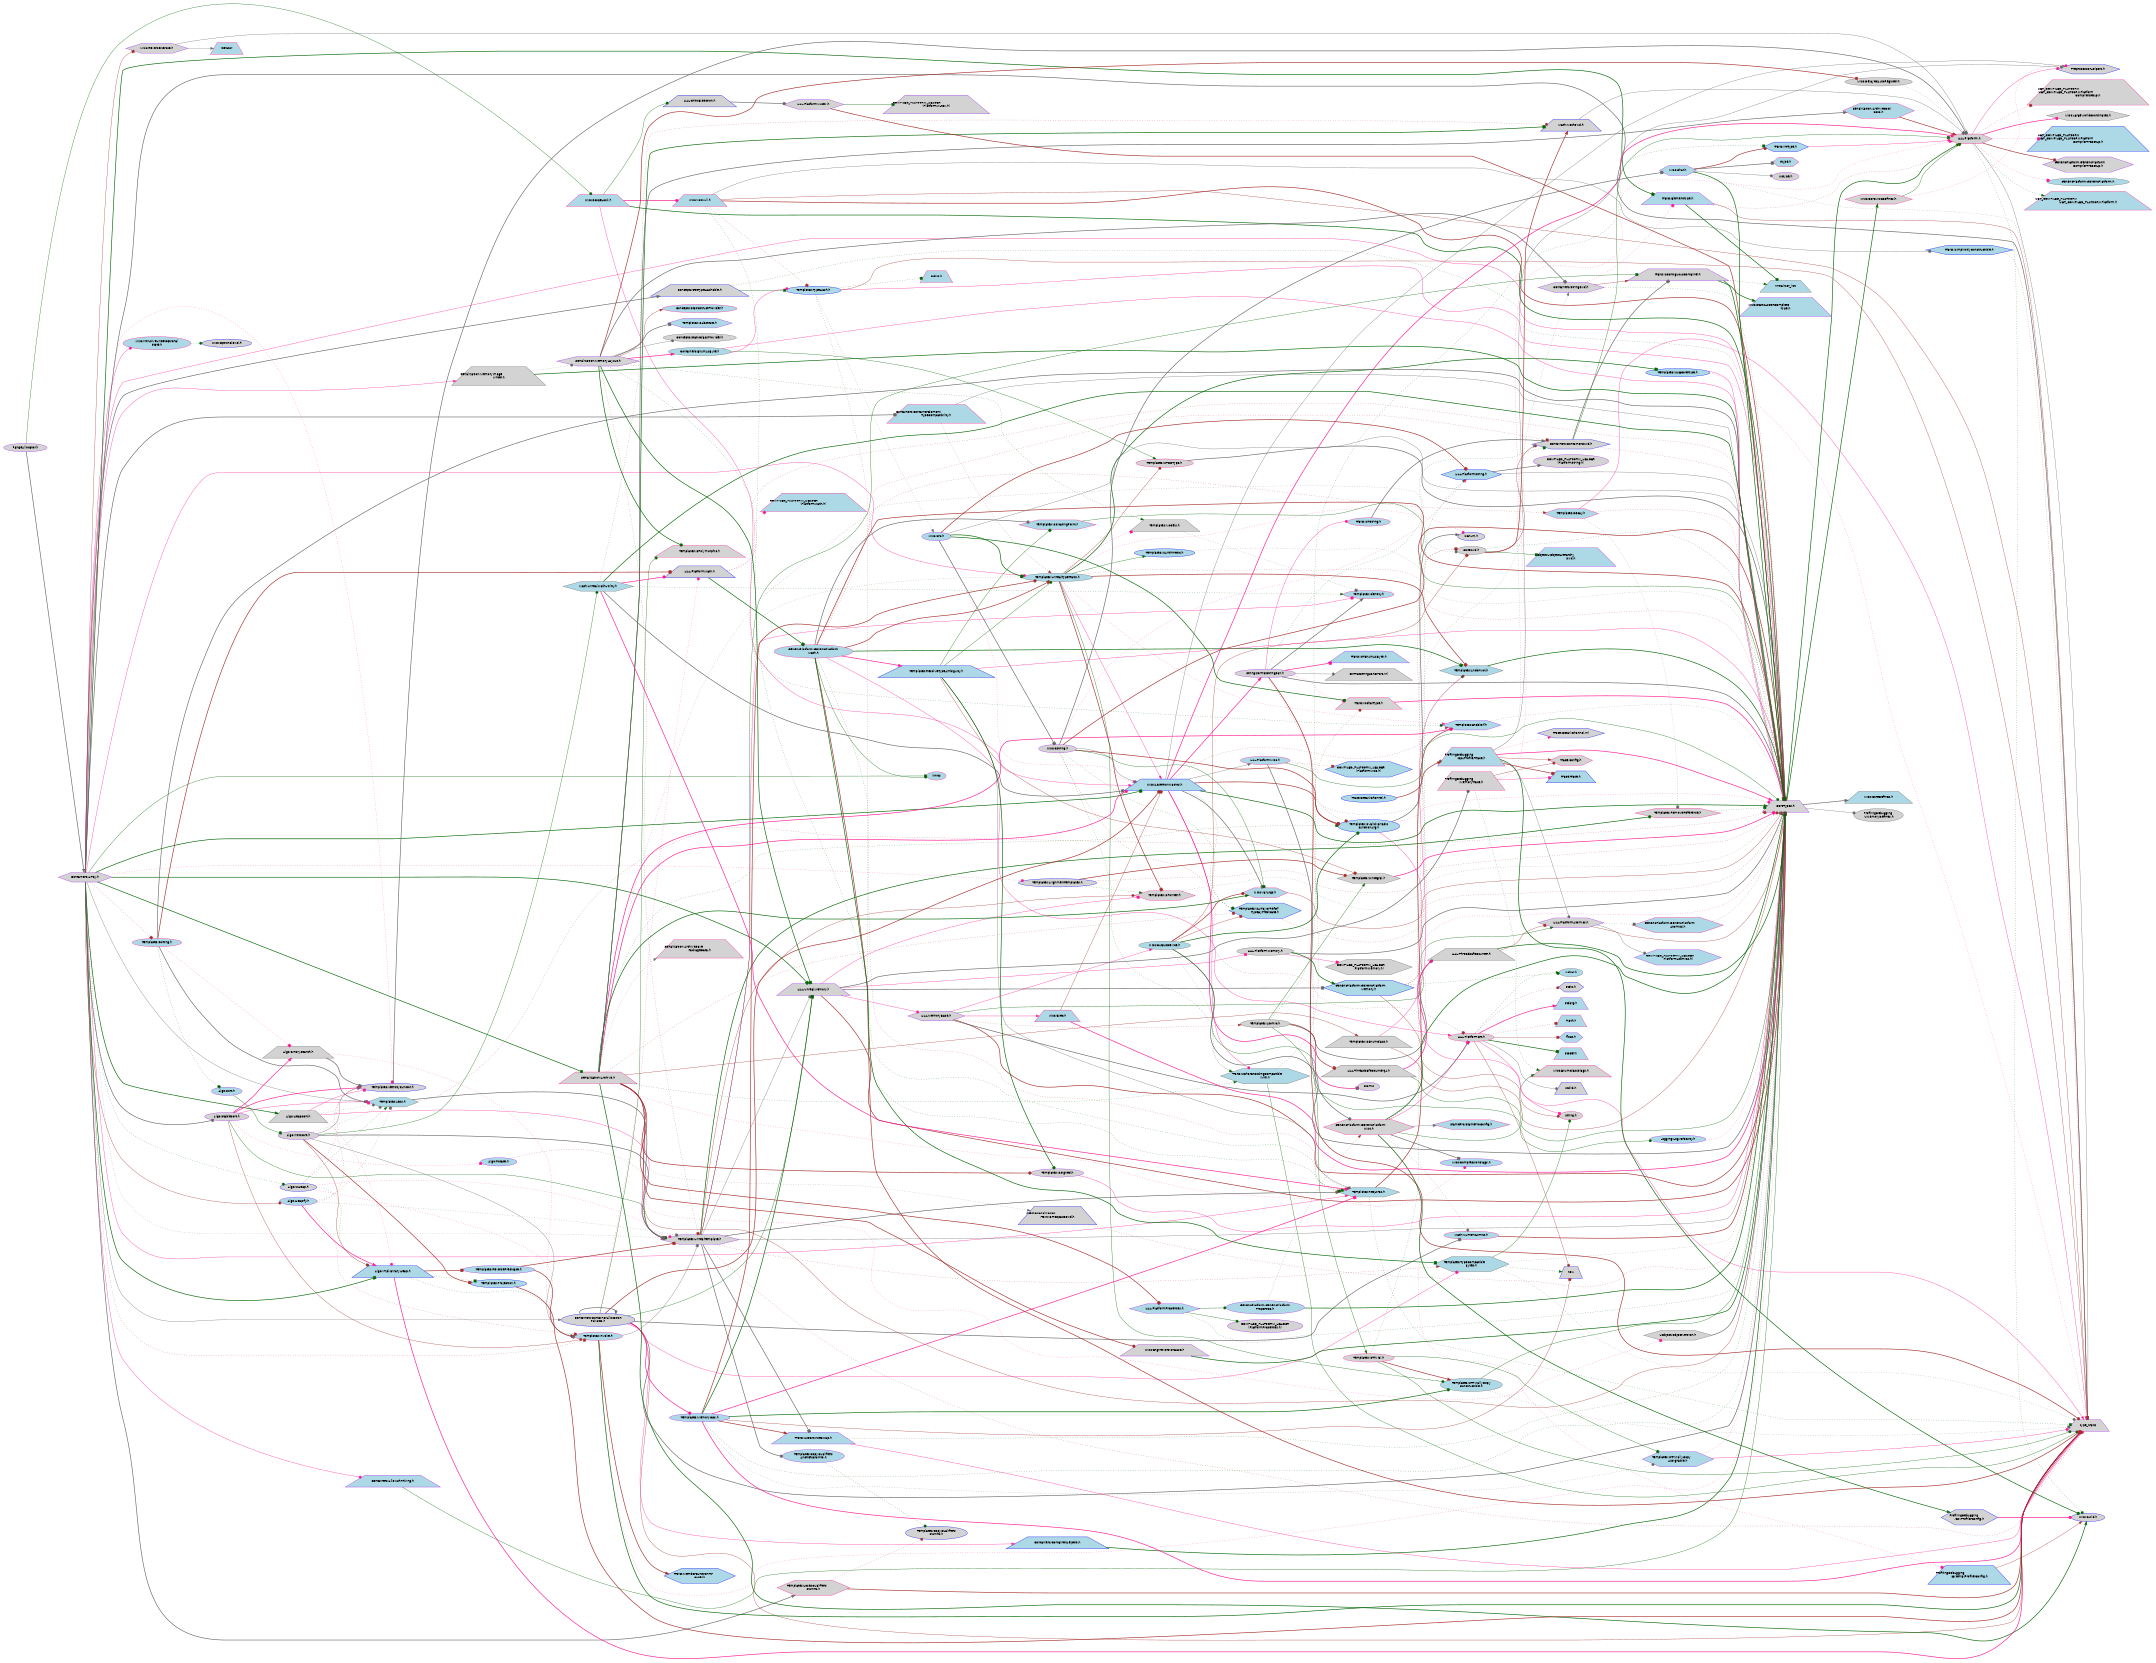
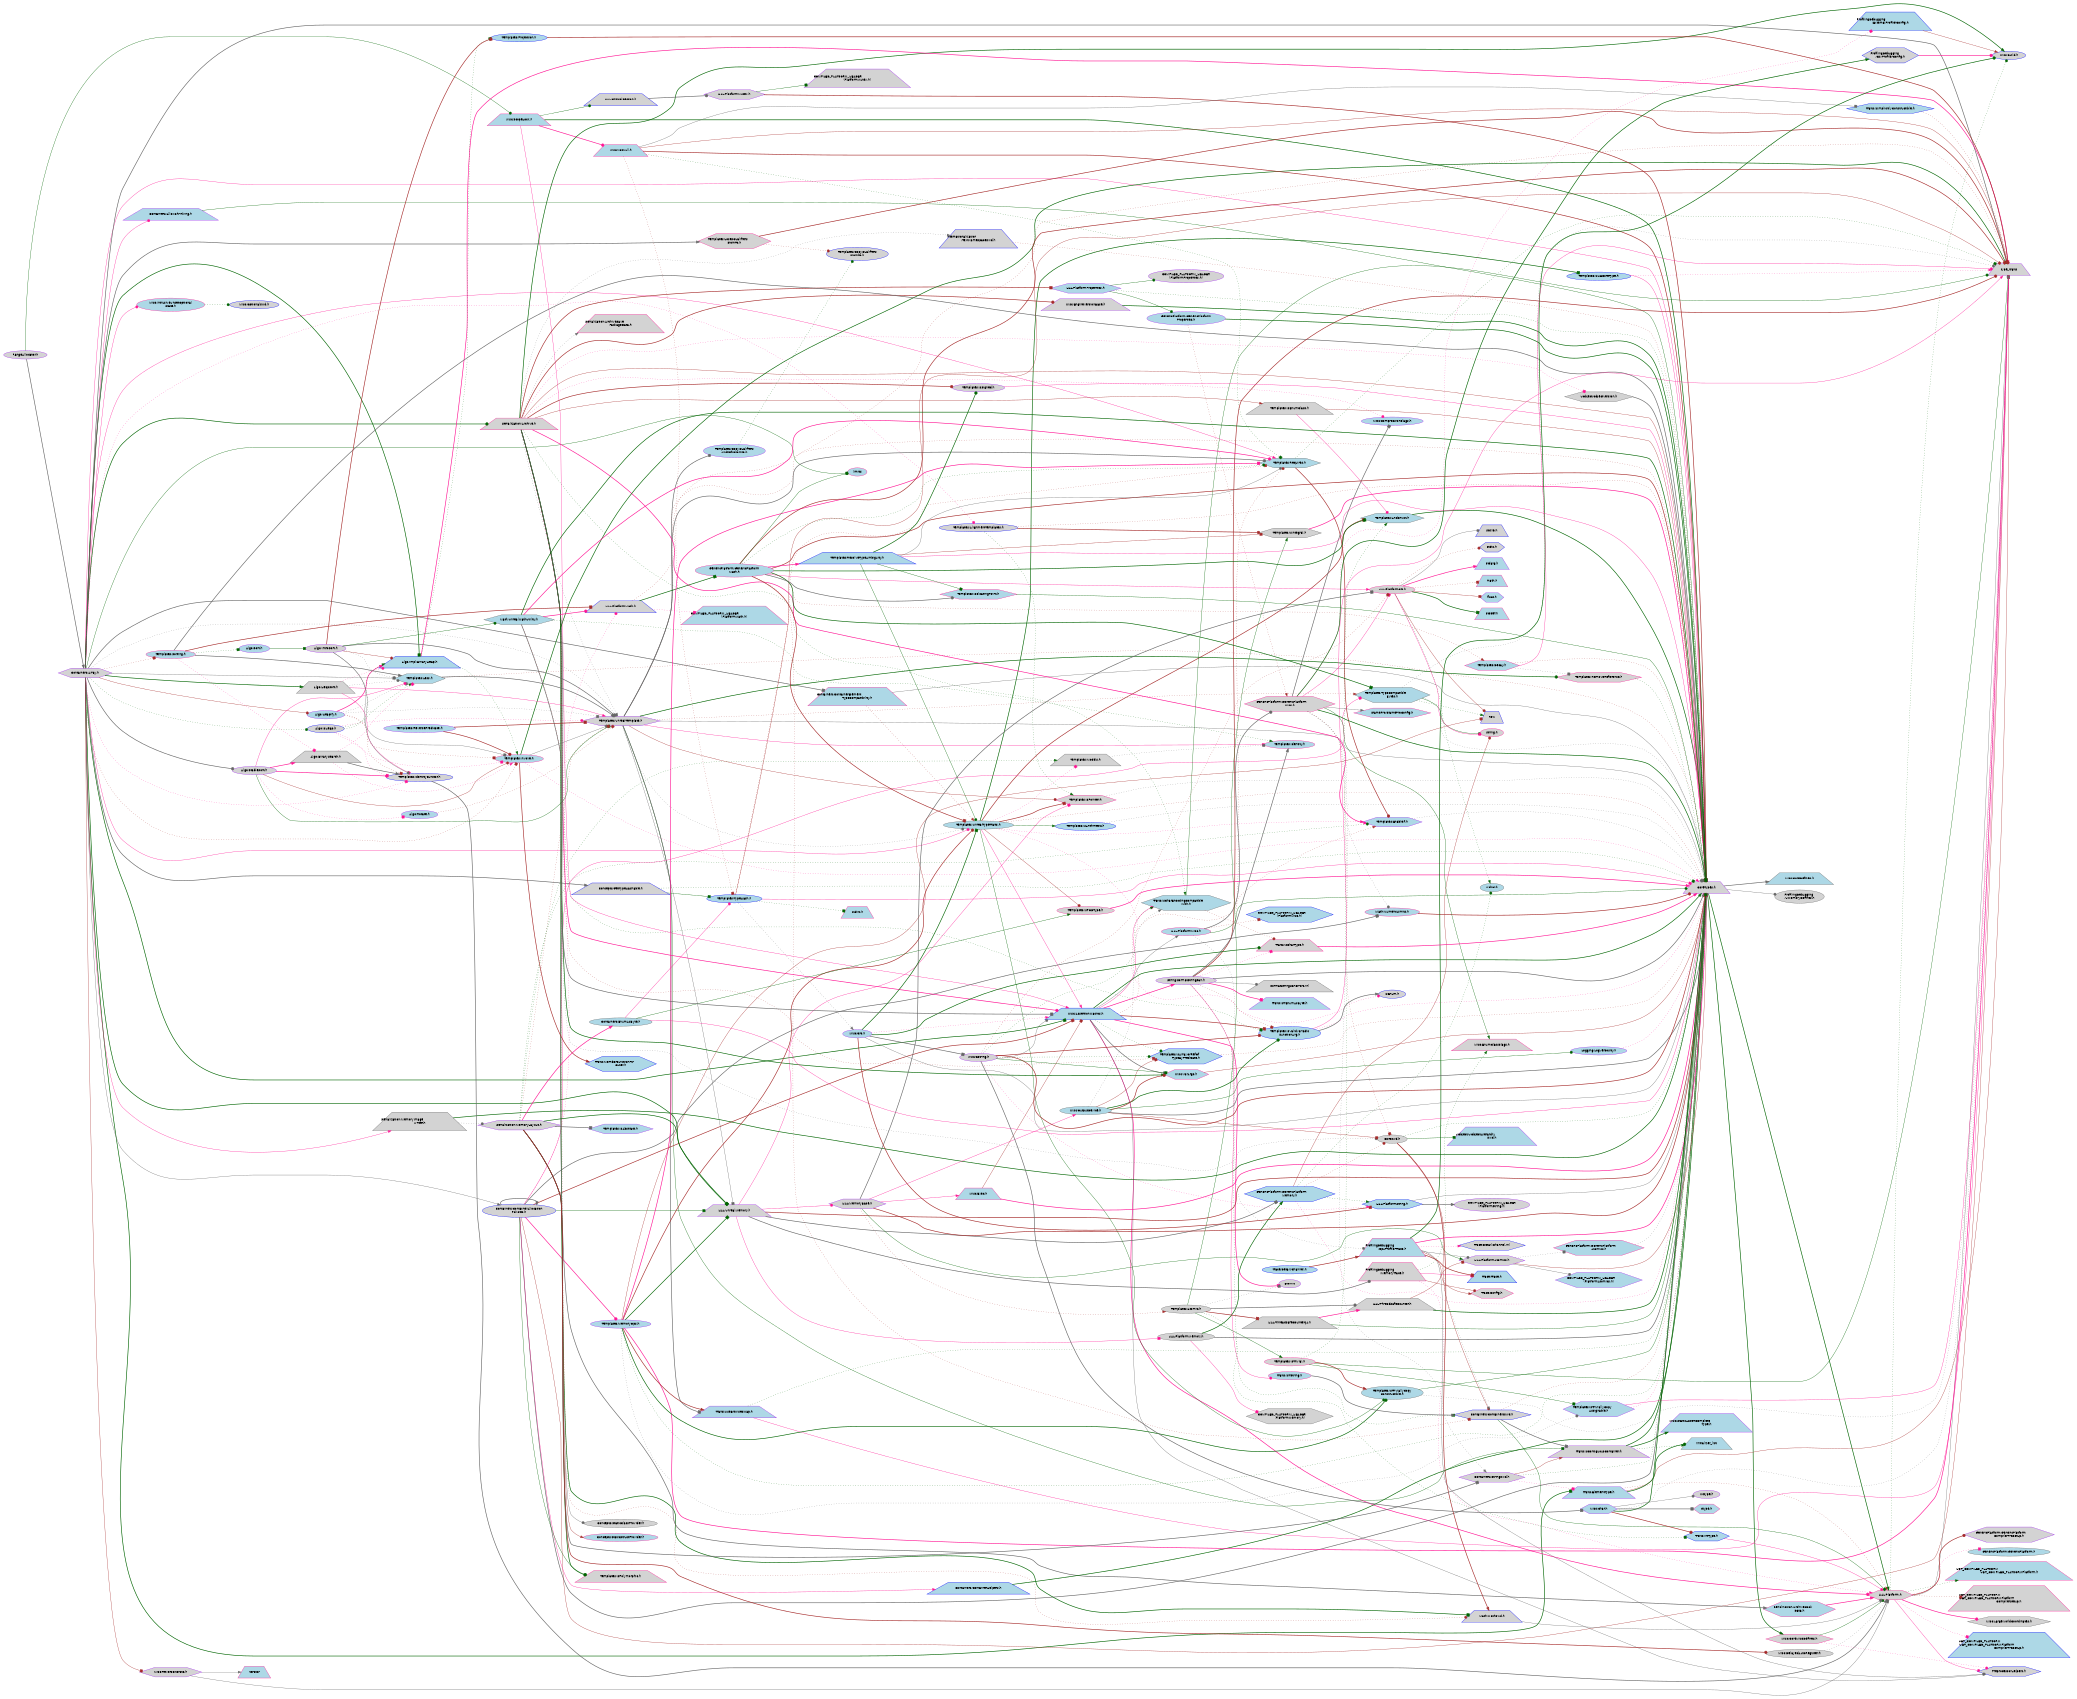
edge "Serialization/ArchiveCook Data.h" -> "HAL/Platform.h": color brown -> deeppink
edge "Templates/IsPODType.h" -> "CoreTypes.h": color gray40 -> deeppink
edge "Algo/Impl/BinaryHeap.h" -> "Templates/ReversePredicate.h": removed
